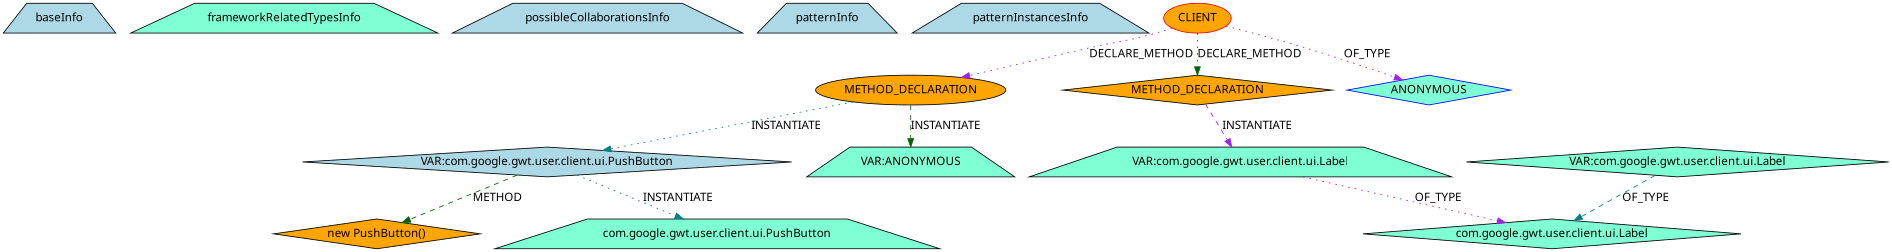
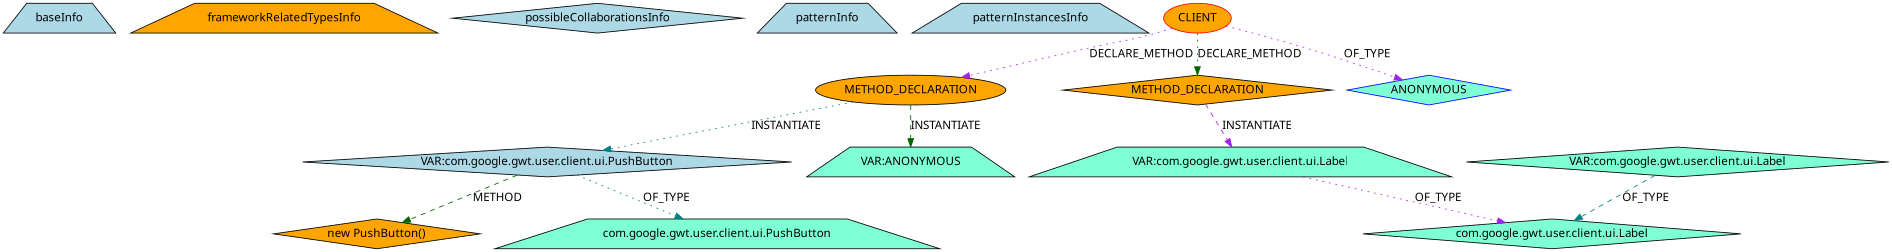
node "frameworkRelatedTypesInfo": fillcolor aquamarine -> orange
node "possibleCollaborationsInfo": shape trapezium -> diamond
edge "VAR:com.google.gwt.user.client.ui.PushButton" -> "com.google.gwt.user.client.ui.PushButton": label "INSTANTIATE" -> "OF_TYPE"
